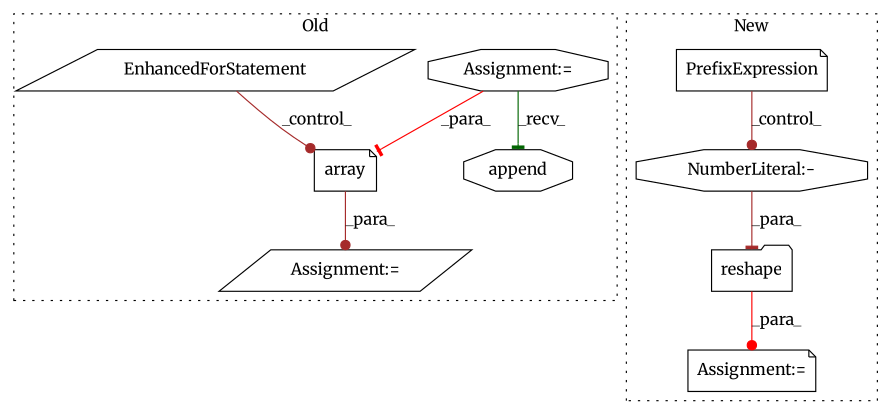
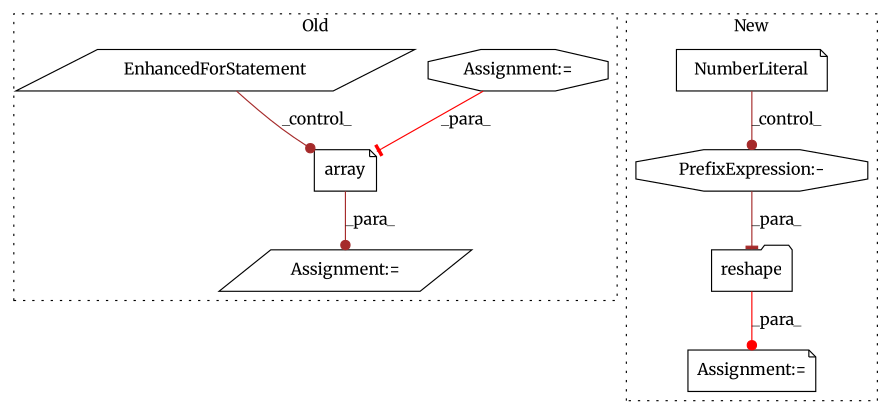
node "PrefixExpression": label "PrefixExpression" -> "NumberLiteral"
node "append": removed
node "NumberLiteral:-": label "NumberLiteral:-" -> "PrefixExpression:-"
